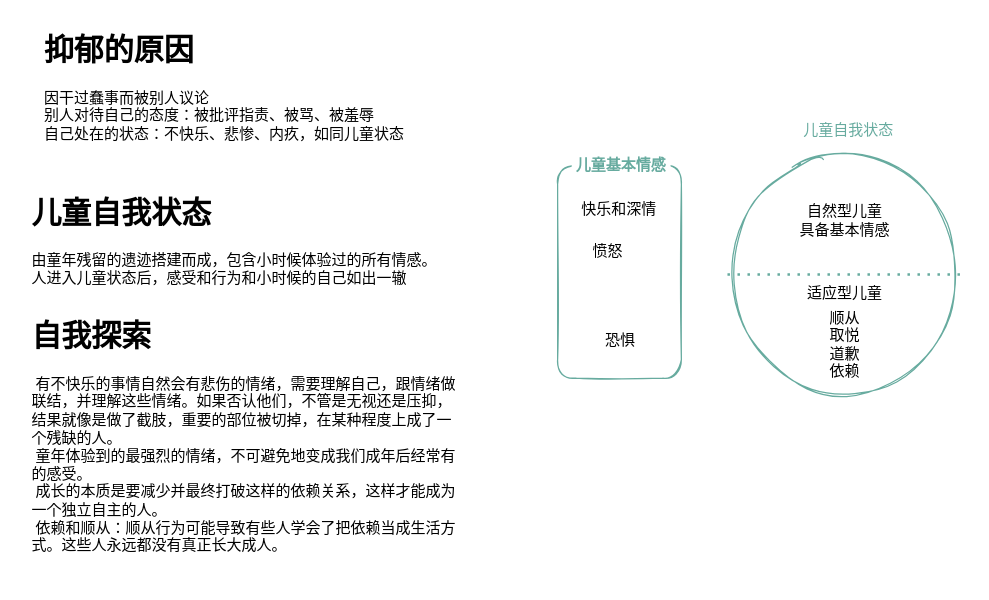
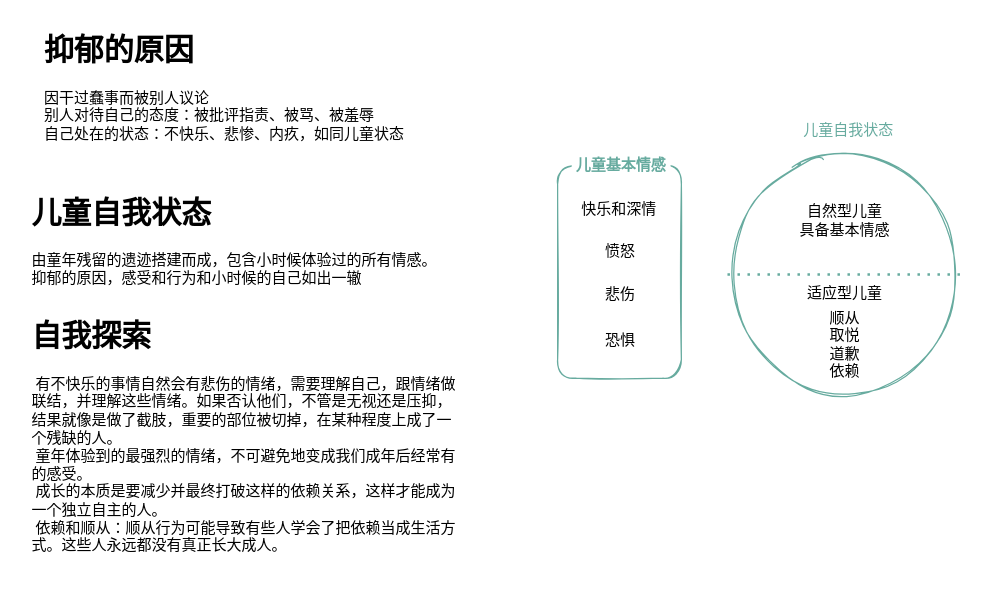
node "儿童自我状态 由童年残留的遗迹搭建而成，包含小时候体验过的所有情感。 人进入儿童状态后，感受和行为和小时候的自己如出一辙": label "儿童自我状态 由童年残留的遗迹搭建而成，包含小时候体验过的所有情感。 人进入儿童状态后，感受和行为和小时候的自己如出一辙" -> "儿童自我状态 由童年残留的遗迹搭建而成，包含小时候体验过的所有情感。 抑郁的原因，感受和行为和小时候的自己如出一辙"
node "愤怒": moved (608, 252) -> (621, 252)
node "悲伤": added
